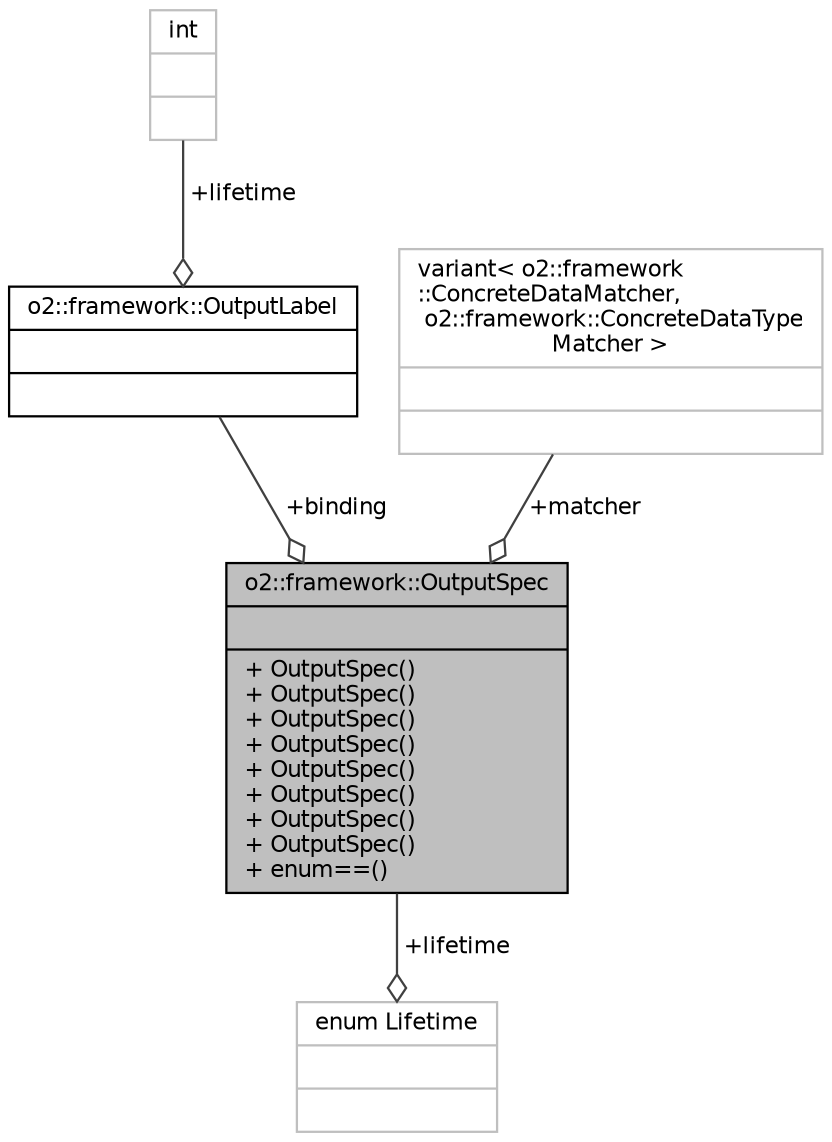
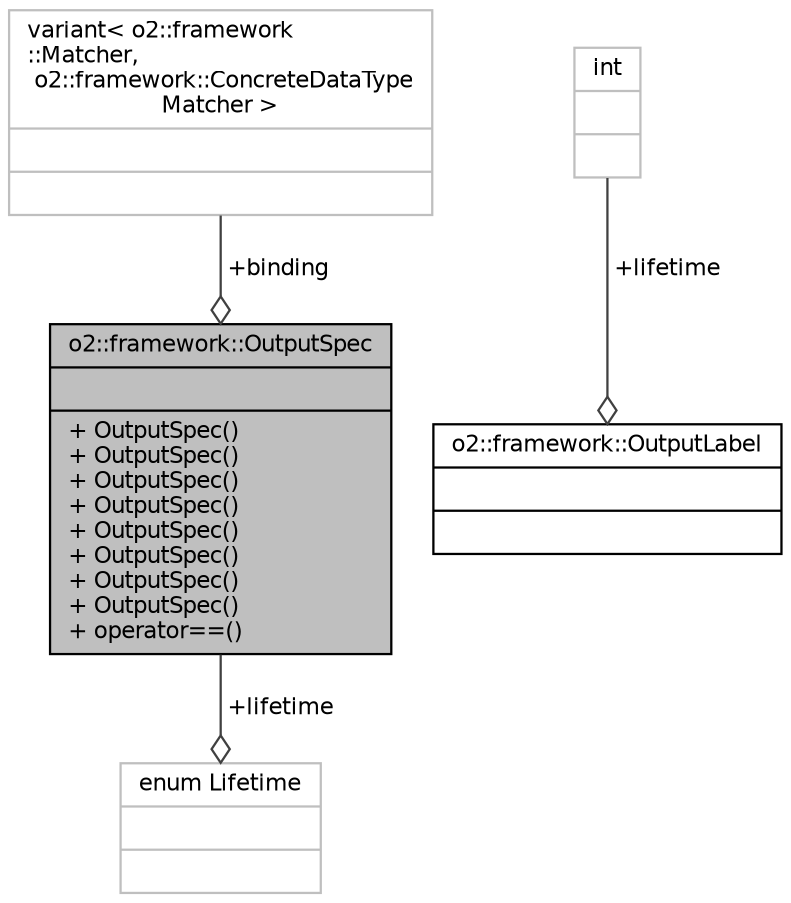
node "variant< o2::framework": text "::ConcreteDataMatcher," -> "::Matcher,"
edge "o2::framework::OutputLabel" -> "o2::framework::OutputSpec": removed, label "+binding"
edge "variant< o2::framework" -> "o2::framework::OutputSpec": label " +matcher" -> " +binding"
node "o2::framework::OutputSpec": text "+ enum==()" -> "+ operator==()"
